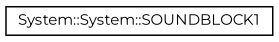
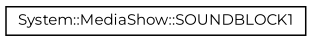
node "System::System::SOUNDBLOCK1": label "System::System::SOUNDBLOCK1" -> "System::MediaShow::SOUNDBLOCK1"
